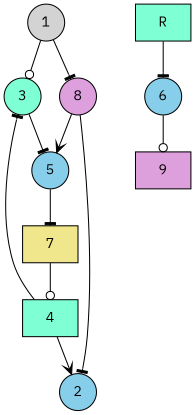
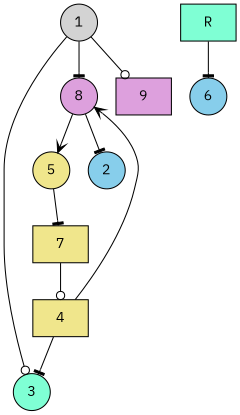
edge "6" -> "9": now "1" -> "9"
edge "3" -> "5": removed
node "5": fillcolor skyblue -> khaki
node "4": fillcolor aquamarine -> khaki
edge "4" -> "2": now "4" -> "8"
